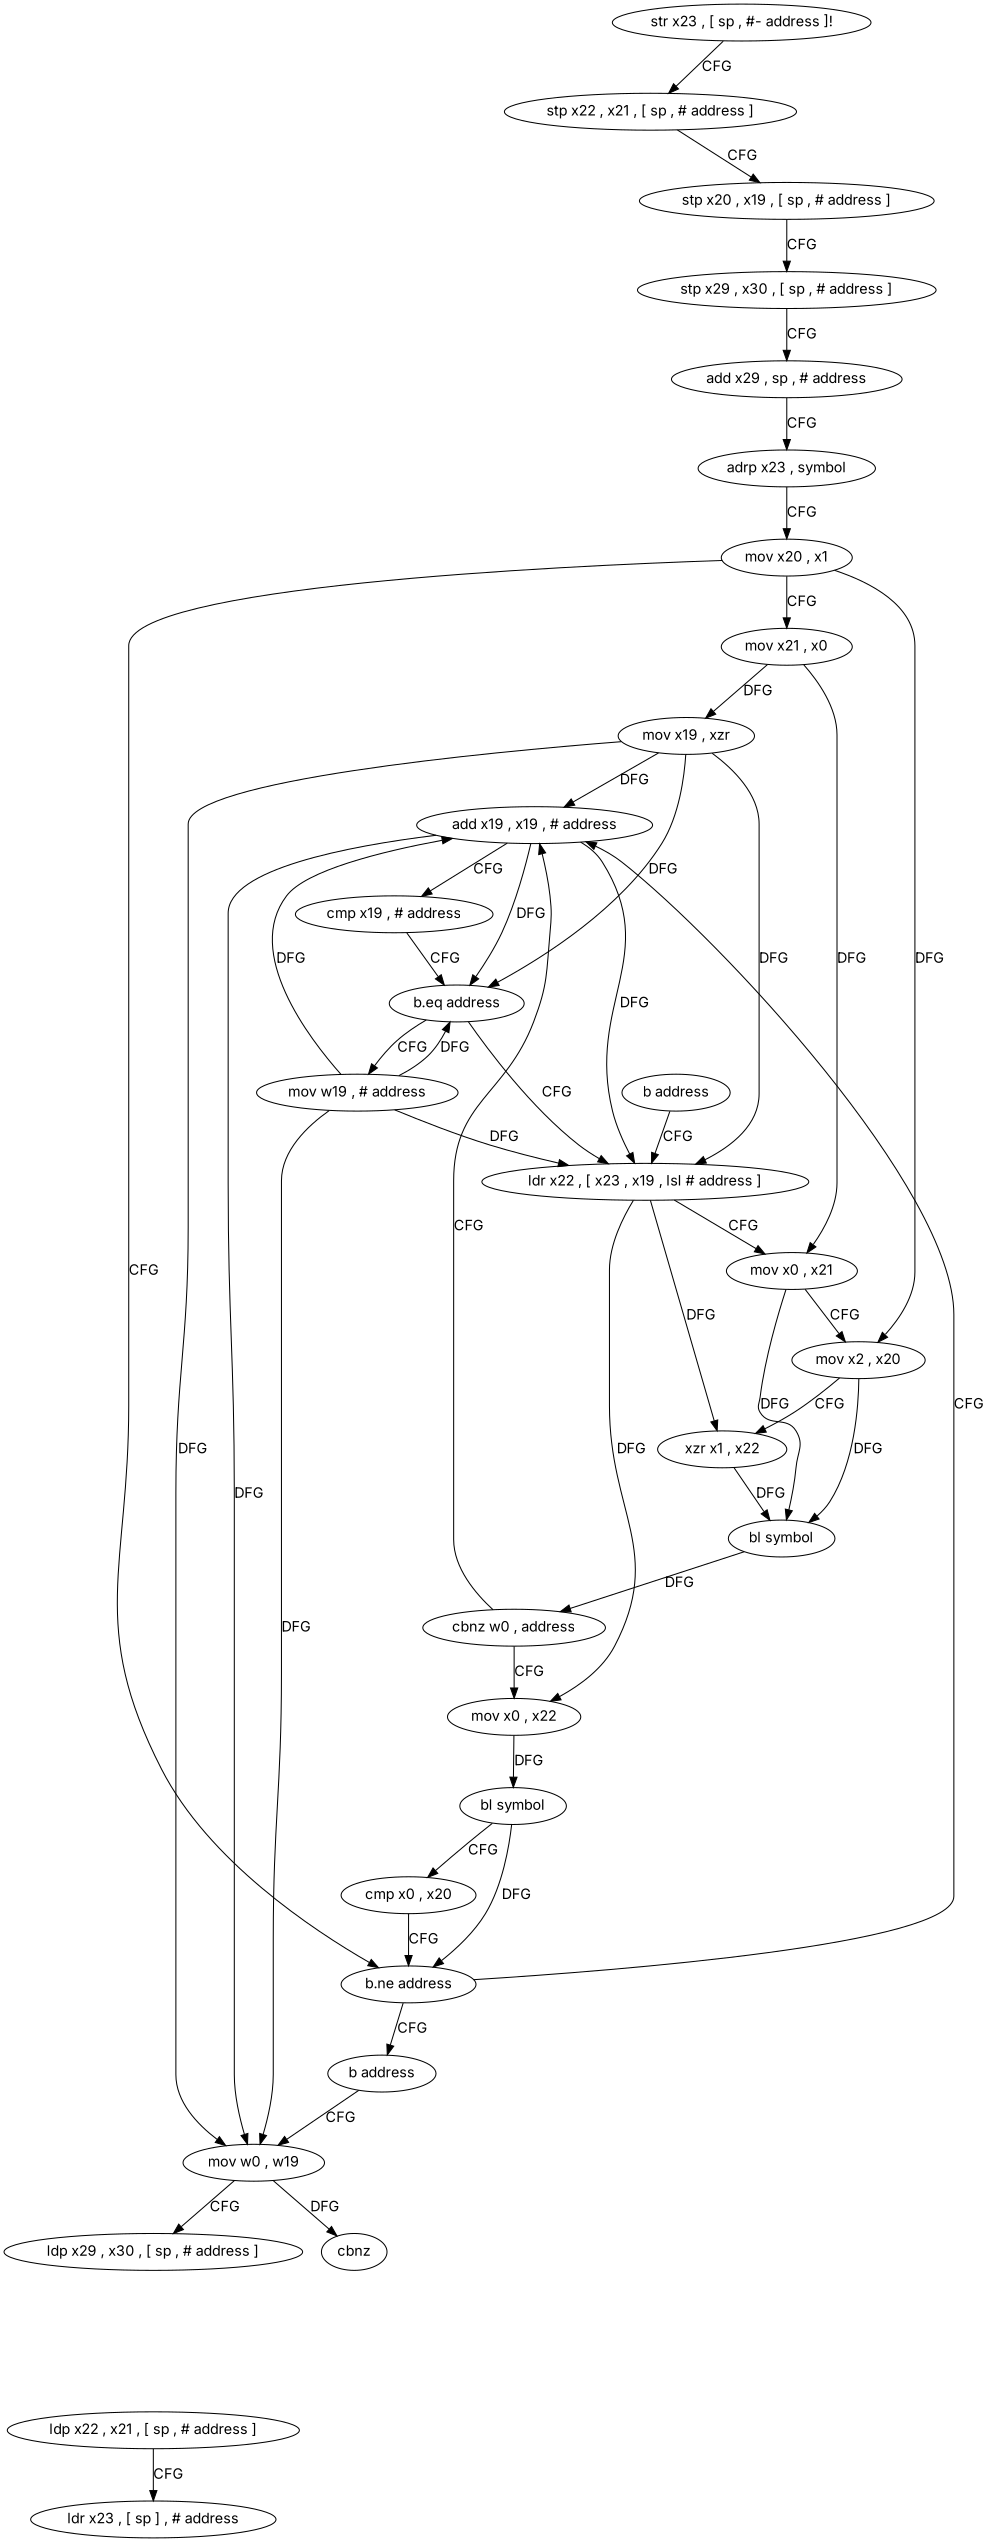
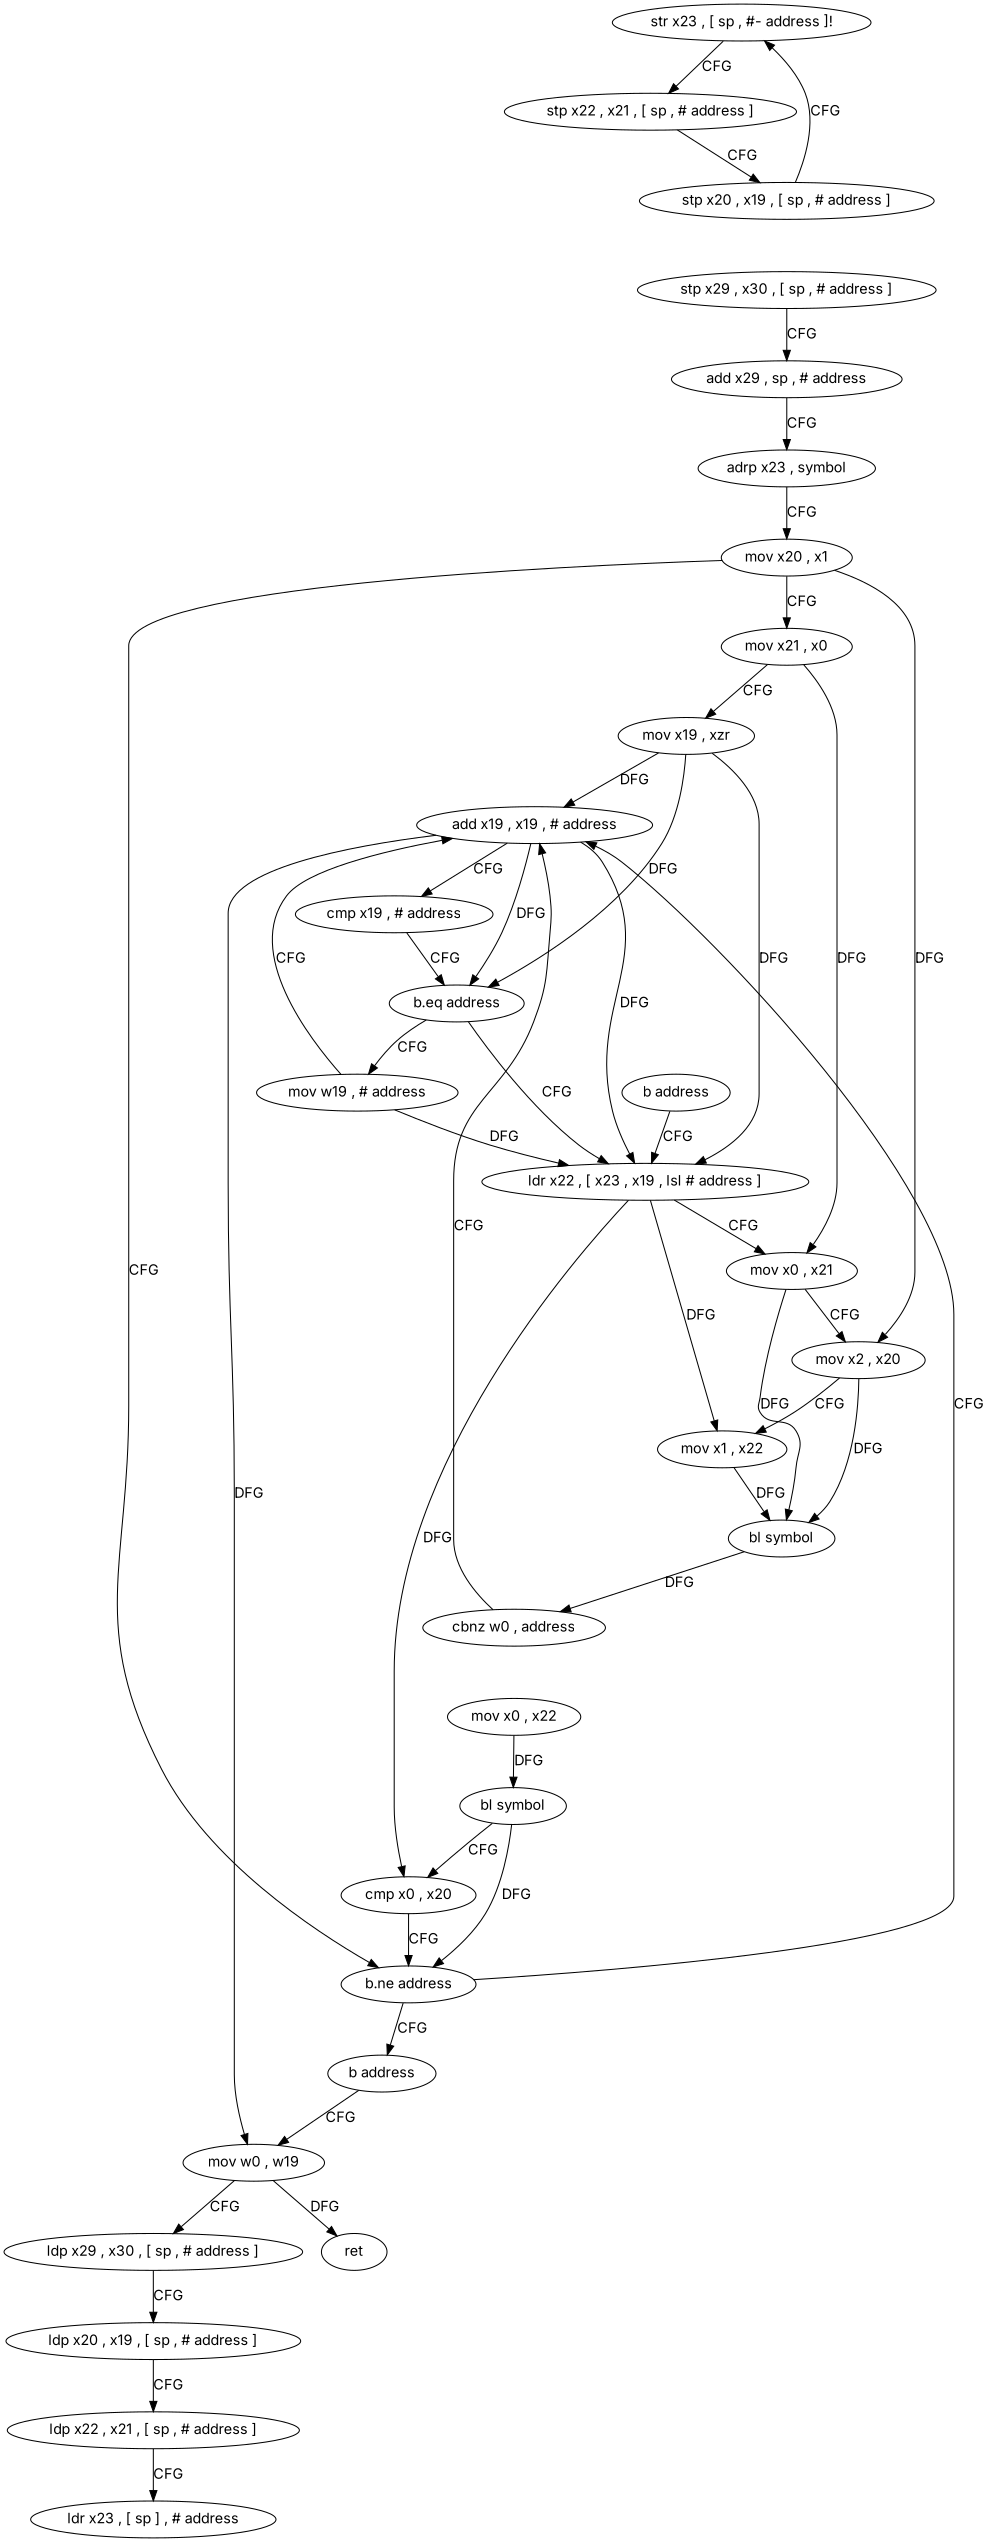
edge "stp x20 , x19 , [ sp , # address ]" -> "stp x29 , x30 , [ sp , # address ]": now "stp x20 , x19 , [ sp , # address ]" -> "str x23 , [ sp , #- address ]!"
edge "mov x21 , x0" -> "mov x19 , xzr": label "DFG" -> "CFG"
edge "mov w19 , # address" -> "add x19 , x19 , # address": label "DFG" -> "CFG"
edge "mov w19 , # address" -> "b.eq address": removed, label "DFG"
edge "mov x19 , xzr" -> "mov w0 , w19": removed, label "DFG"
node "xzr x1 , x22": label "xzr x1 , x22" -> "mov x1 , x22"
edge "ldr x22 , [ x23 , x19 , lsl # address ]" -> "mov x0 , x22": now "ldr x22 , [ x23 , x19 , lsl # address ]" -> "cmp x0 , x20"
edge "mov w19 , # address" -> "mov w0 , w19": removed, label "DFG"
edge "cbnz w0 , address" -> "mov x0 , x22": removed, label "CFG"
node "cbnz": label "cbnz" -> "ret"
node "ldp x20 , x19 , [ sp , # address ]": added
